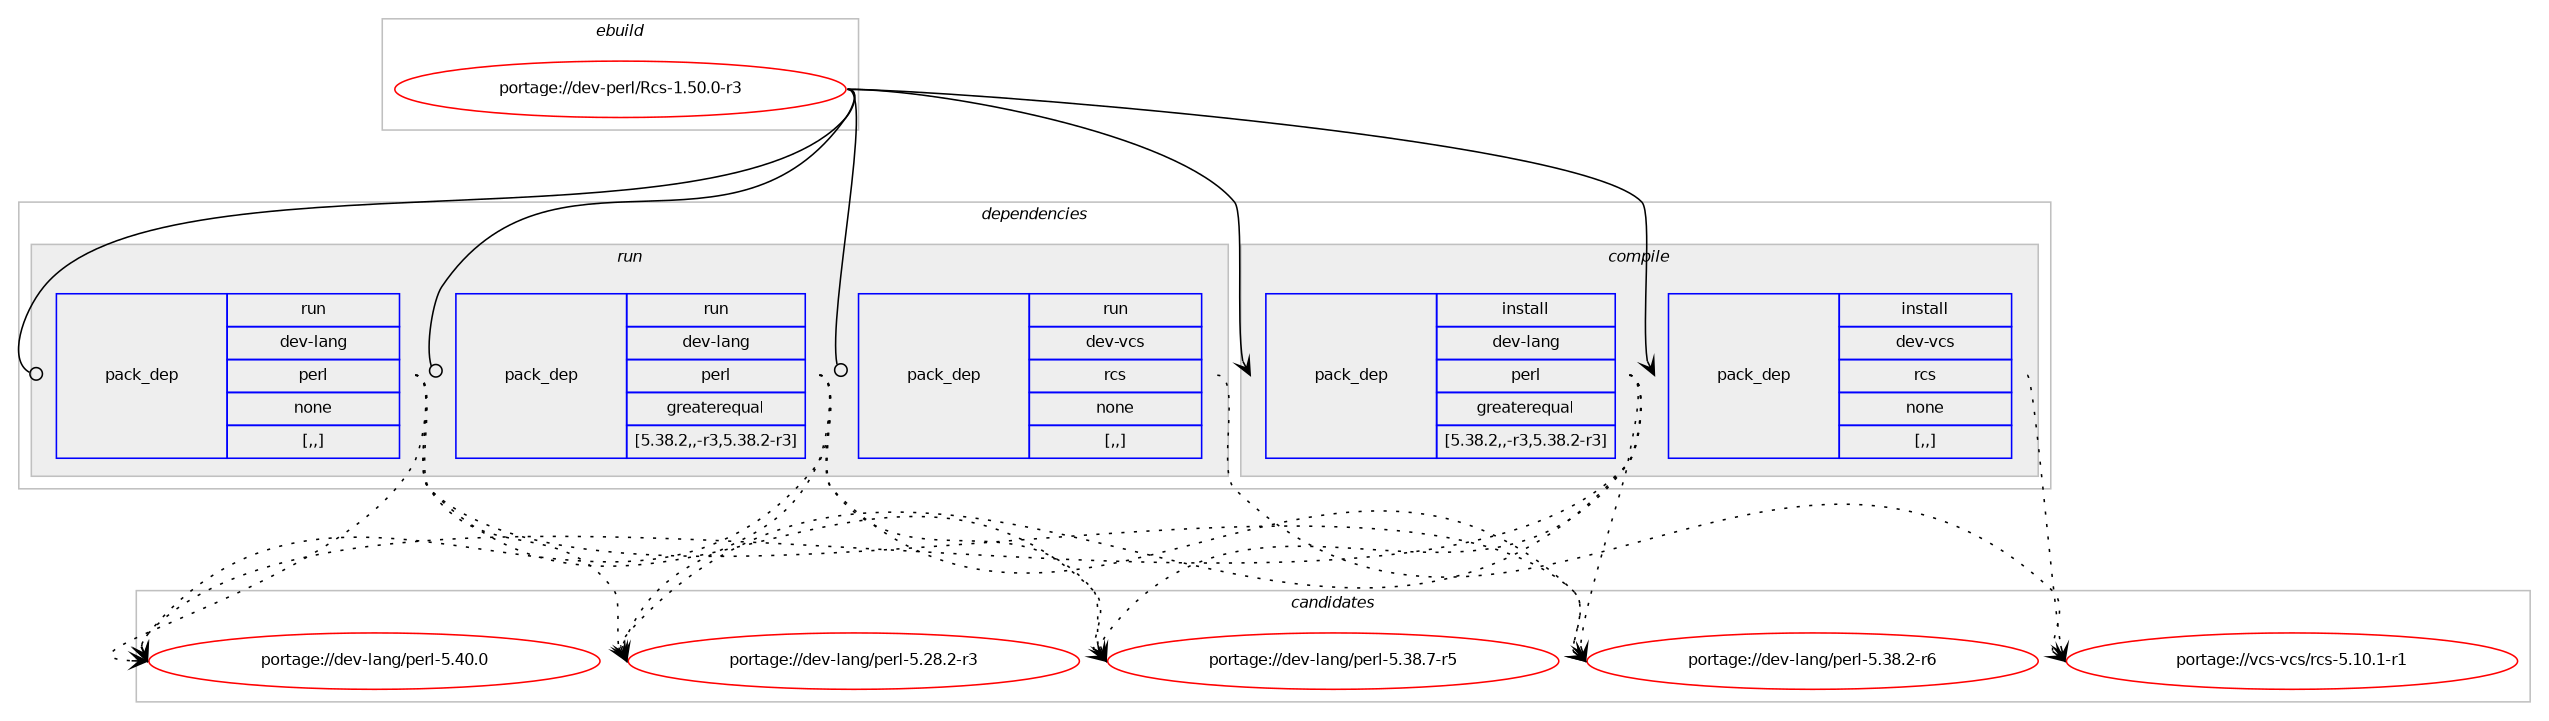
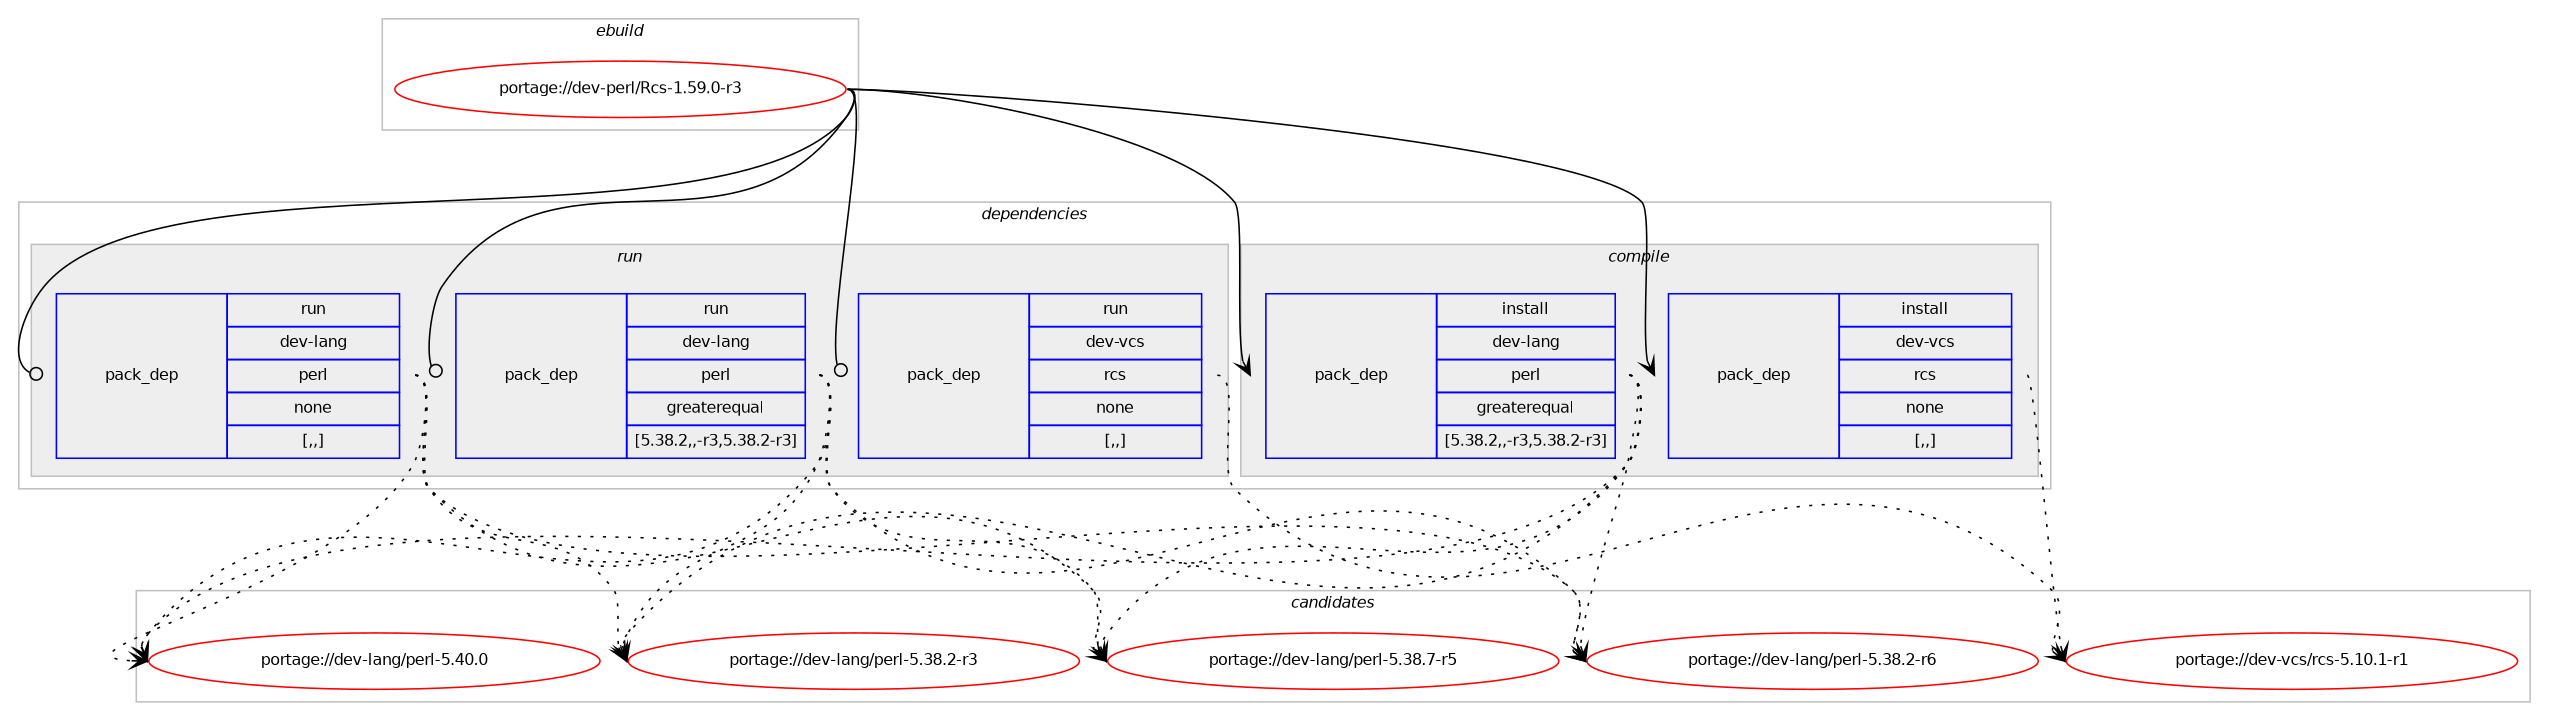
node "portage://dev-perl/Rcs-1.50.0-r3": label "portage://dev-perl/Rcs-1.50.0-r3" -> "portage://dev-perl/Rcs-1.59.0-r3"
node "portage://dev-lang/perl-5.28.2-r3": label "portage://dev-lang/perl-5.28.2-r3" -> "portage://dev-lang/perl-5.38.2-r3"
node "portage://vcs-vcs/rcs-5.10.1-r1": label "portage://vcs-vcs/rcs-5.10.1-r1" -> "portage://dev-vcs/rcs-5.10.1-r1"
